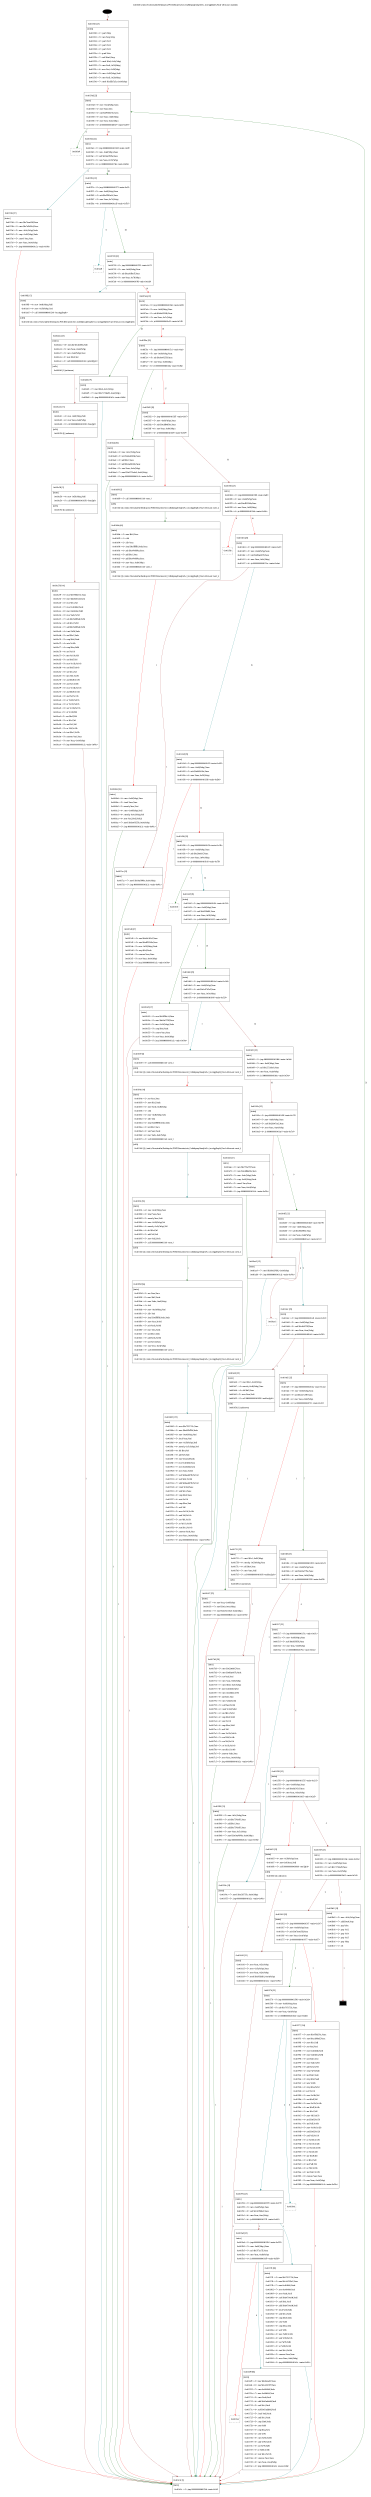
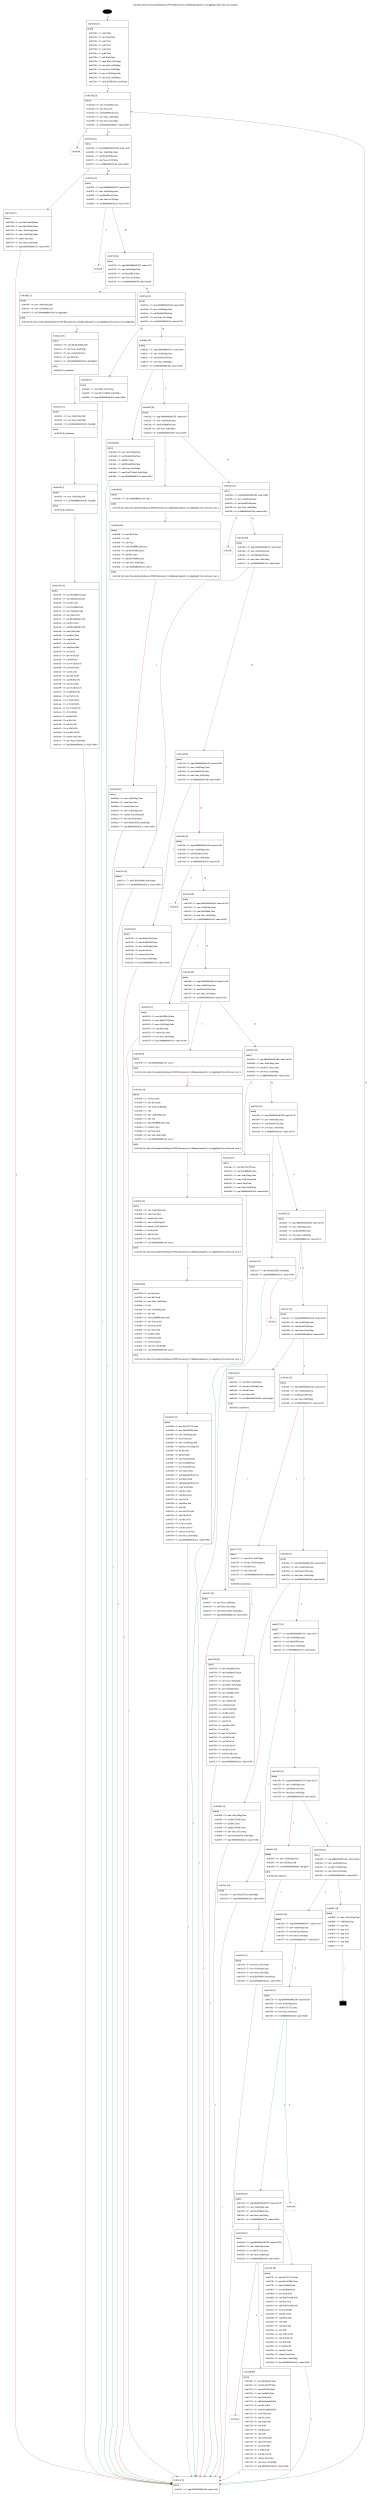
edge "0x401481 [25]" -> "0x40166e [27]": added, label "2"
node "0x401977 [134]": removed
